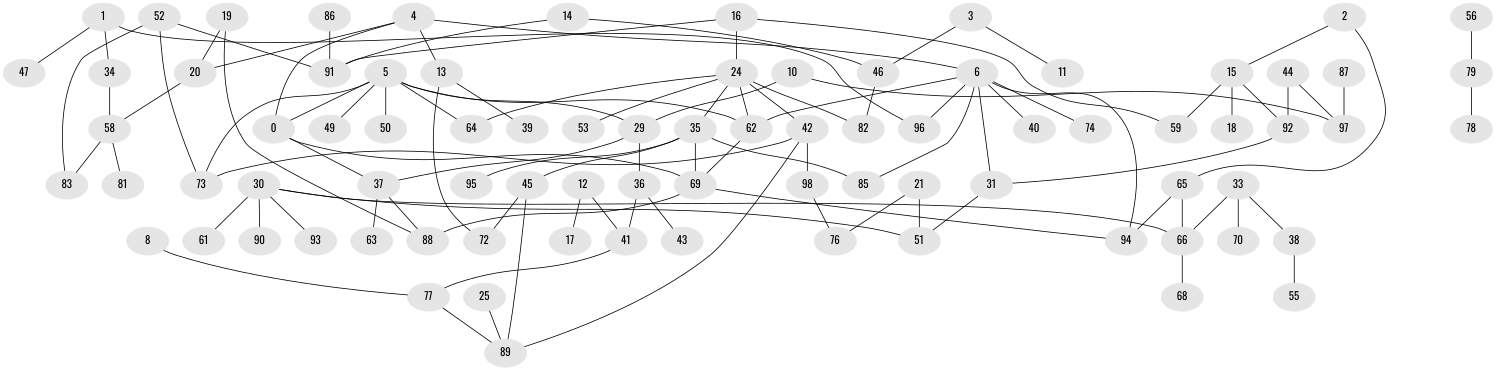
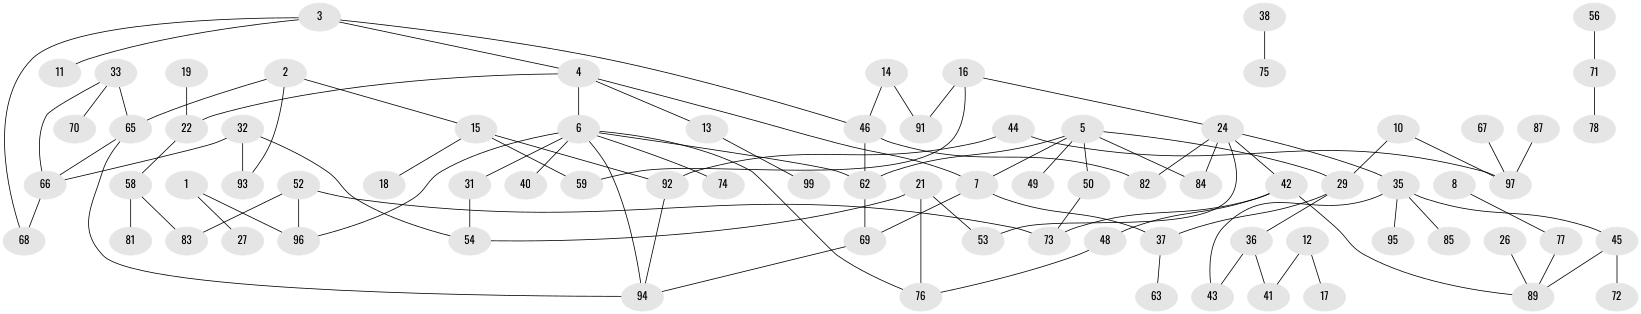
node "86": removed
edge "3" -- "68": added
edge "3" -- "4": added
edge "52" -- "91": now "52" -- "96"
node "47": label "47" -> "27"
node "34": removed
node "20": label "20" -> "22"
node "79": label "79" -> "71"
edge "5" -- "73": now "50" -- "73"
edge "24" -- "62": now "46" -- "62"
node "0": label "0" -> "7"
node "64": label "64" -> "84"
node "39": label "39" -> "99"
node "67": added
edge "2" -- "93": added
edge "6" -- "85": now "6" -- "76"
edge "35" -- "69": now "35" -- "43"
edge "13" -- "72": removed
edge "92" -- "31": now "92" -- "94"
node "30": label "30" -> "32"
node "98": label "98" -> "48"
edge "21" -- "53": added
edge "33" -- "38": now "33" -- "65"
node "61": removed
node "90": removed
node "88": removed
node "51": label "51" -> "54"
edge "41" -- "77": removed
node "25": label "25" -> "26"
node "55": label "55" -> "75"
